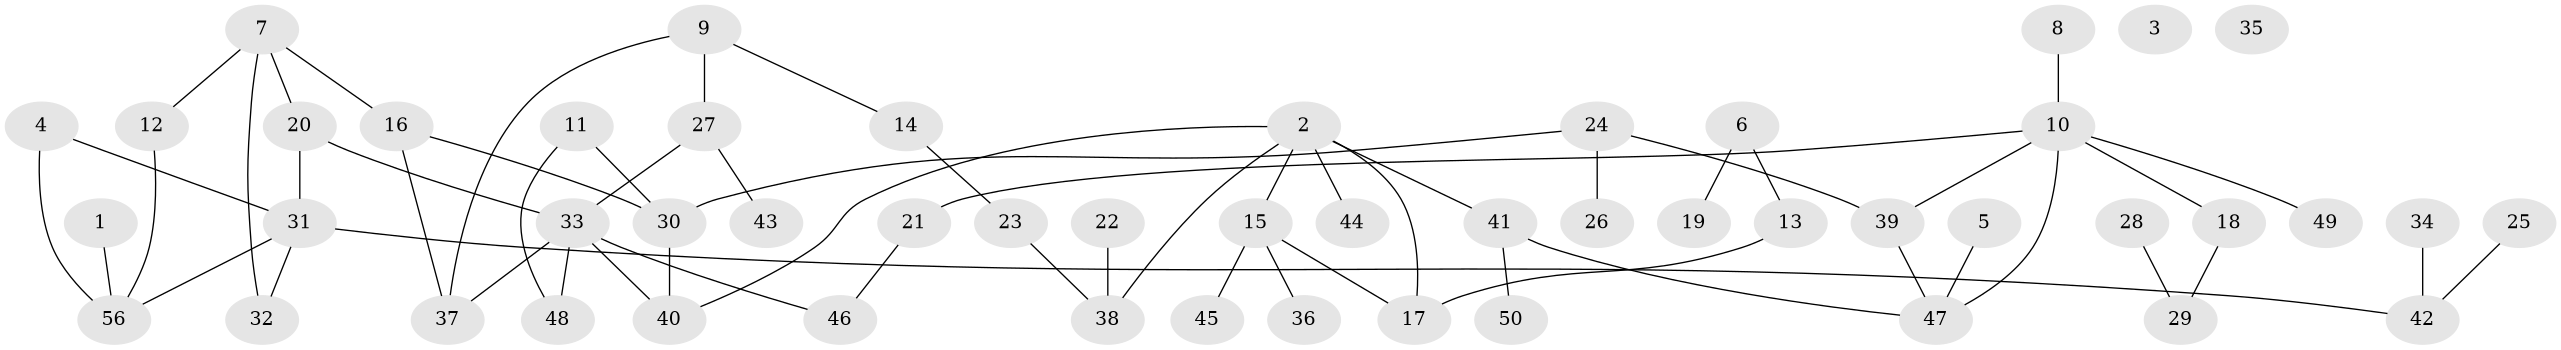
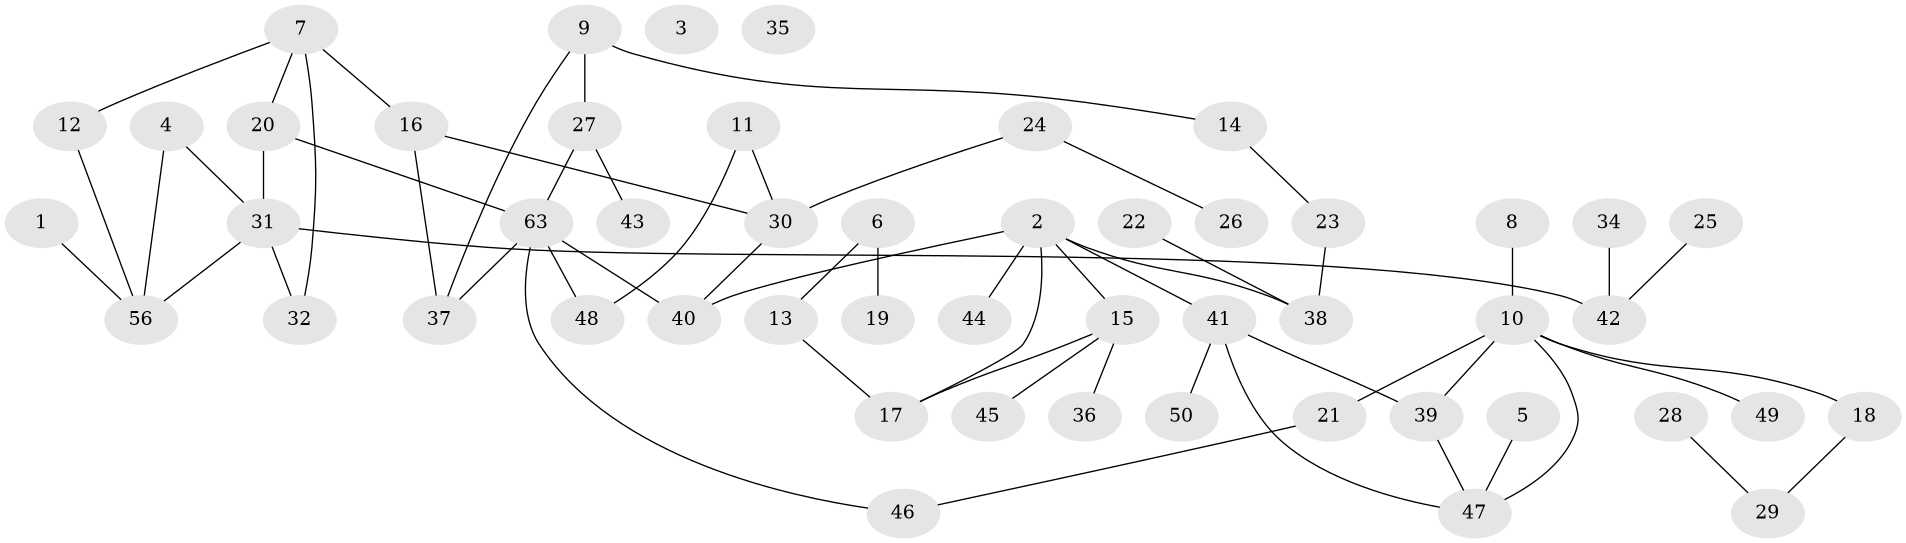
edge "24" -- "39": now "41" -- "39"
node "33": label "33" -> "63"
